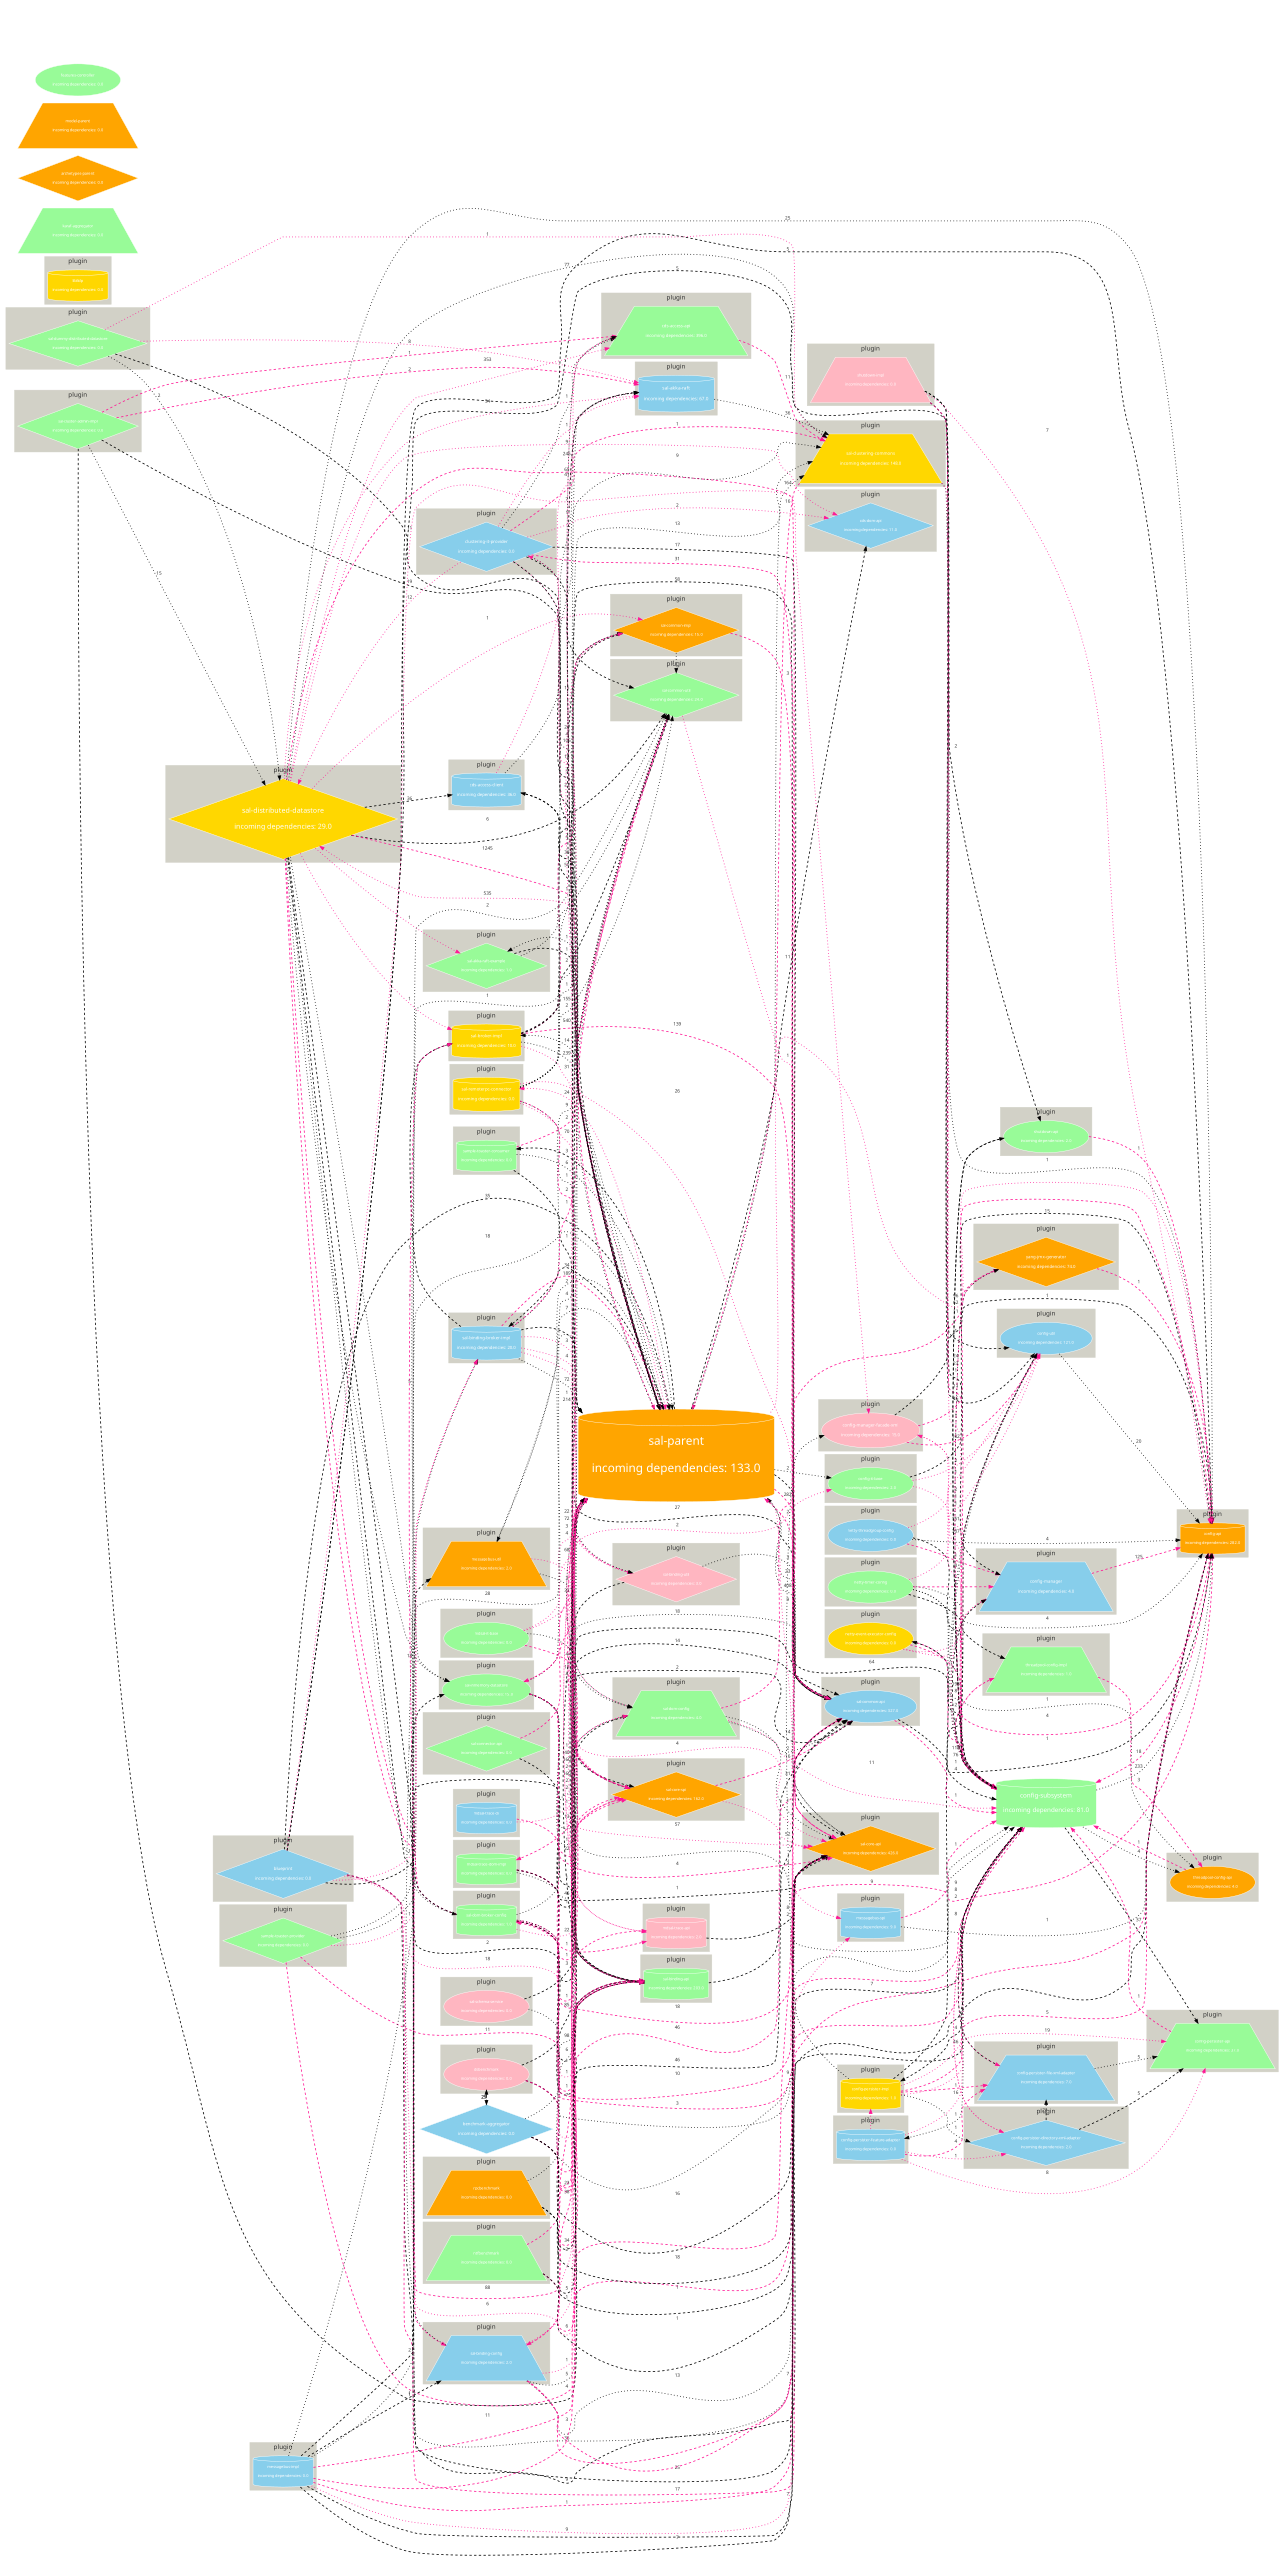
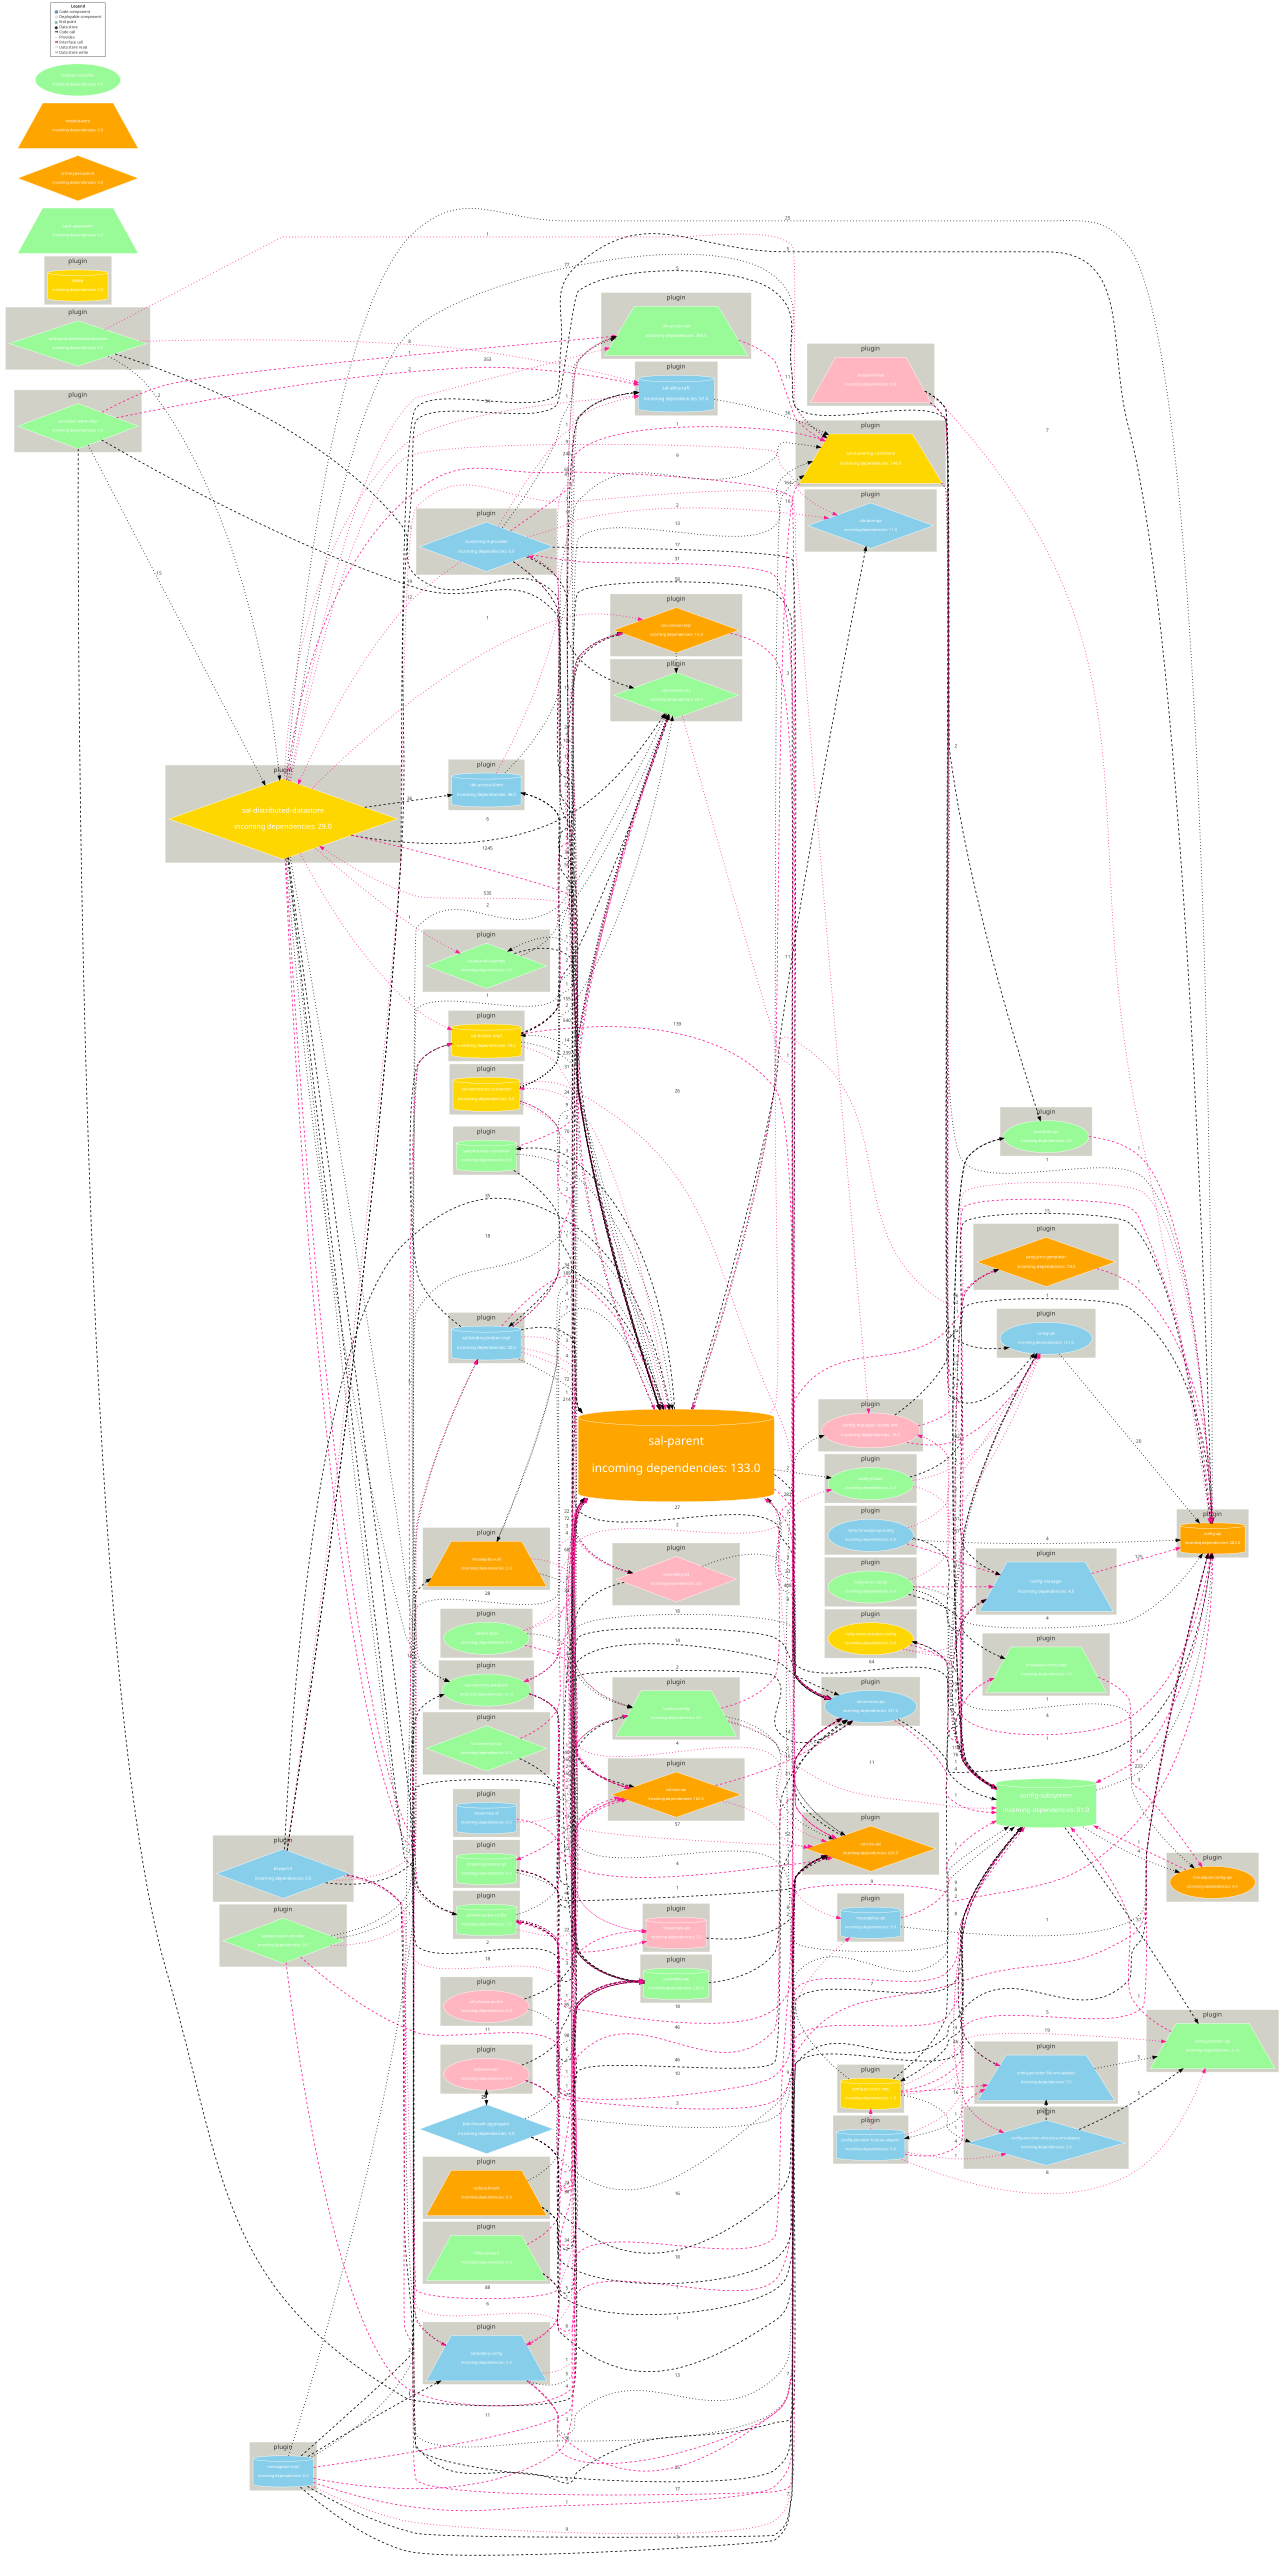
node "Legend": added
